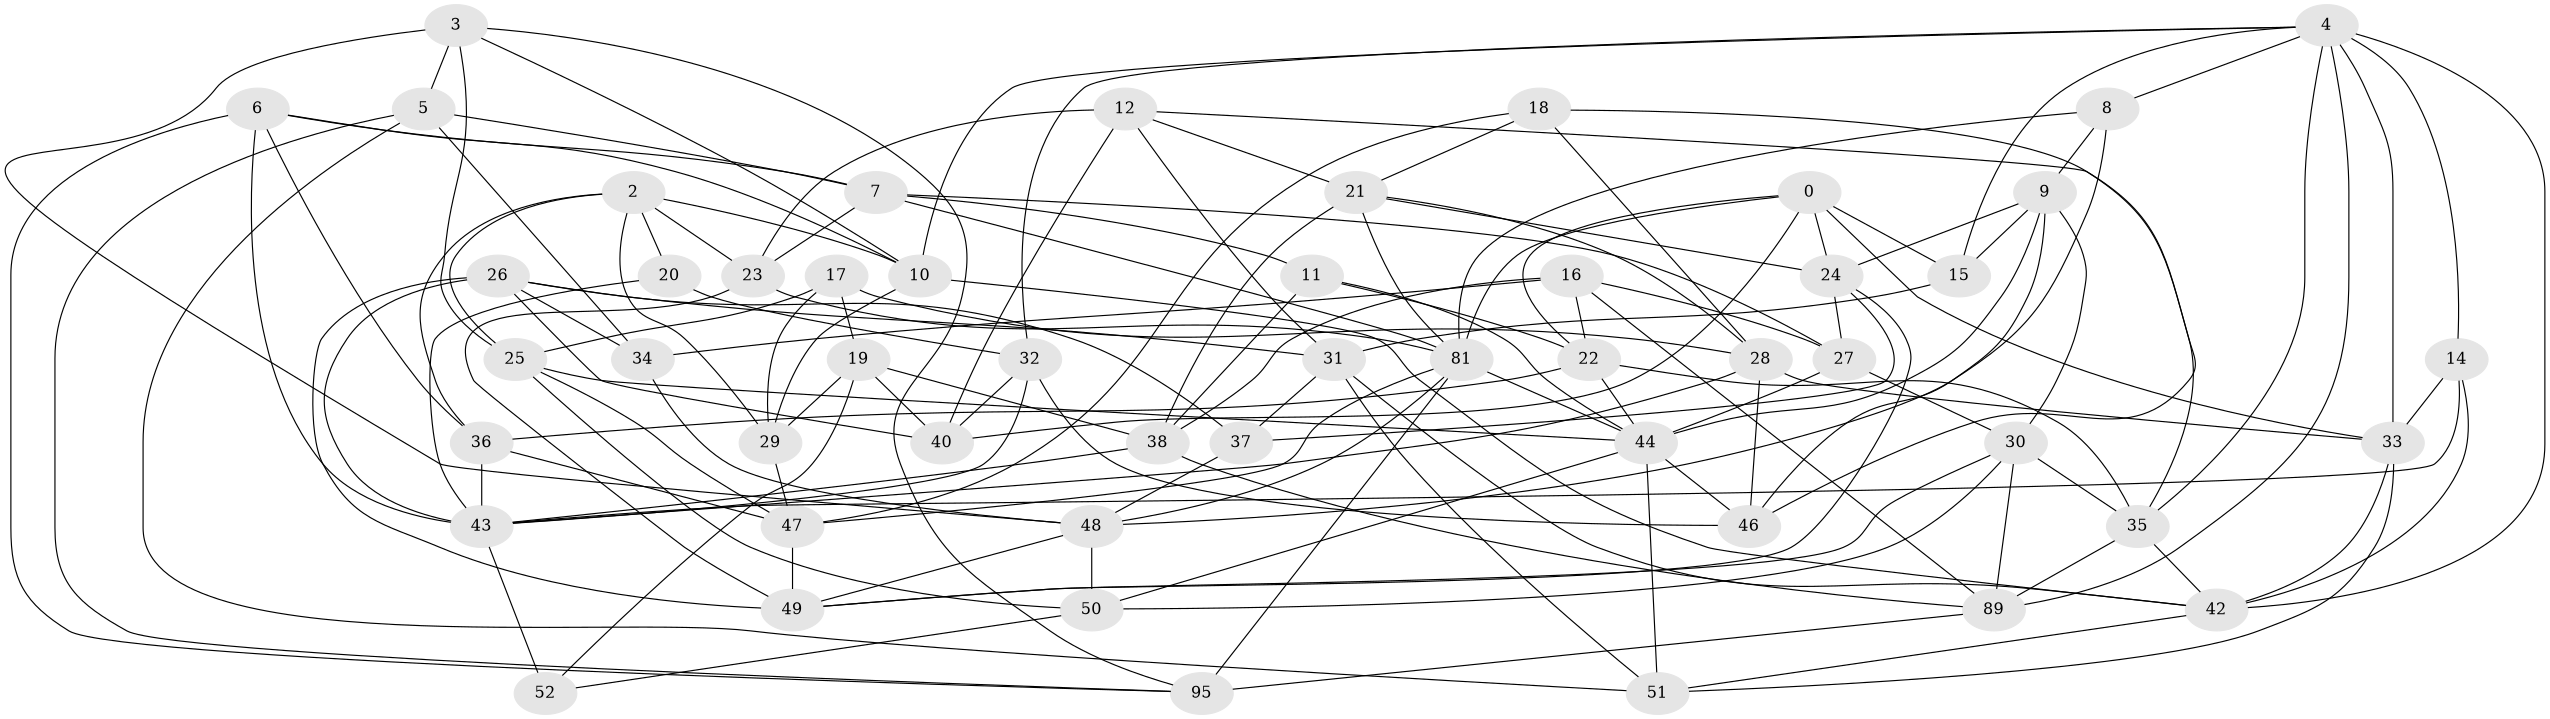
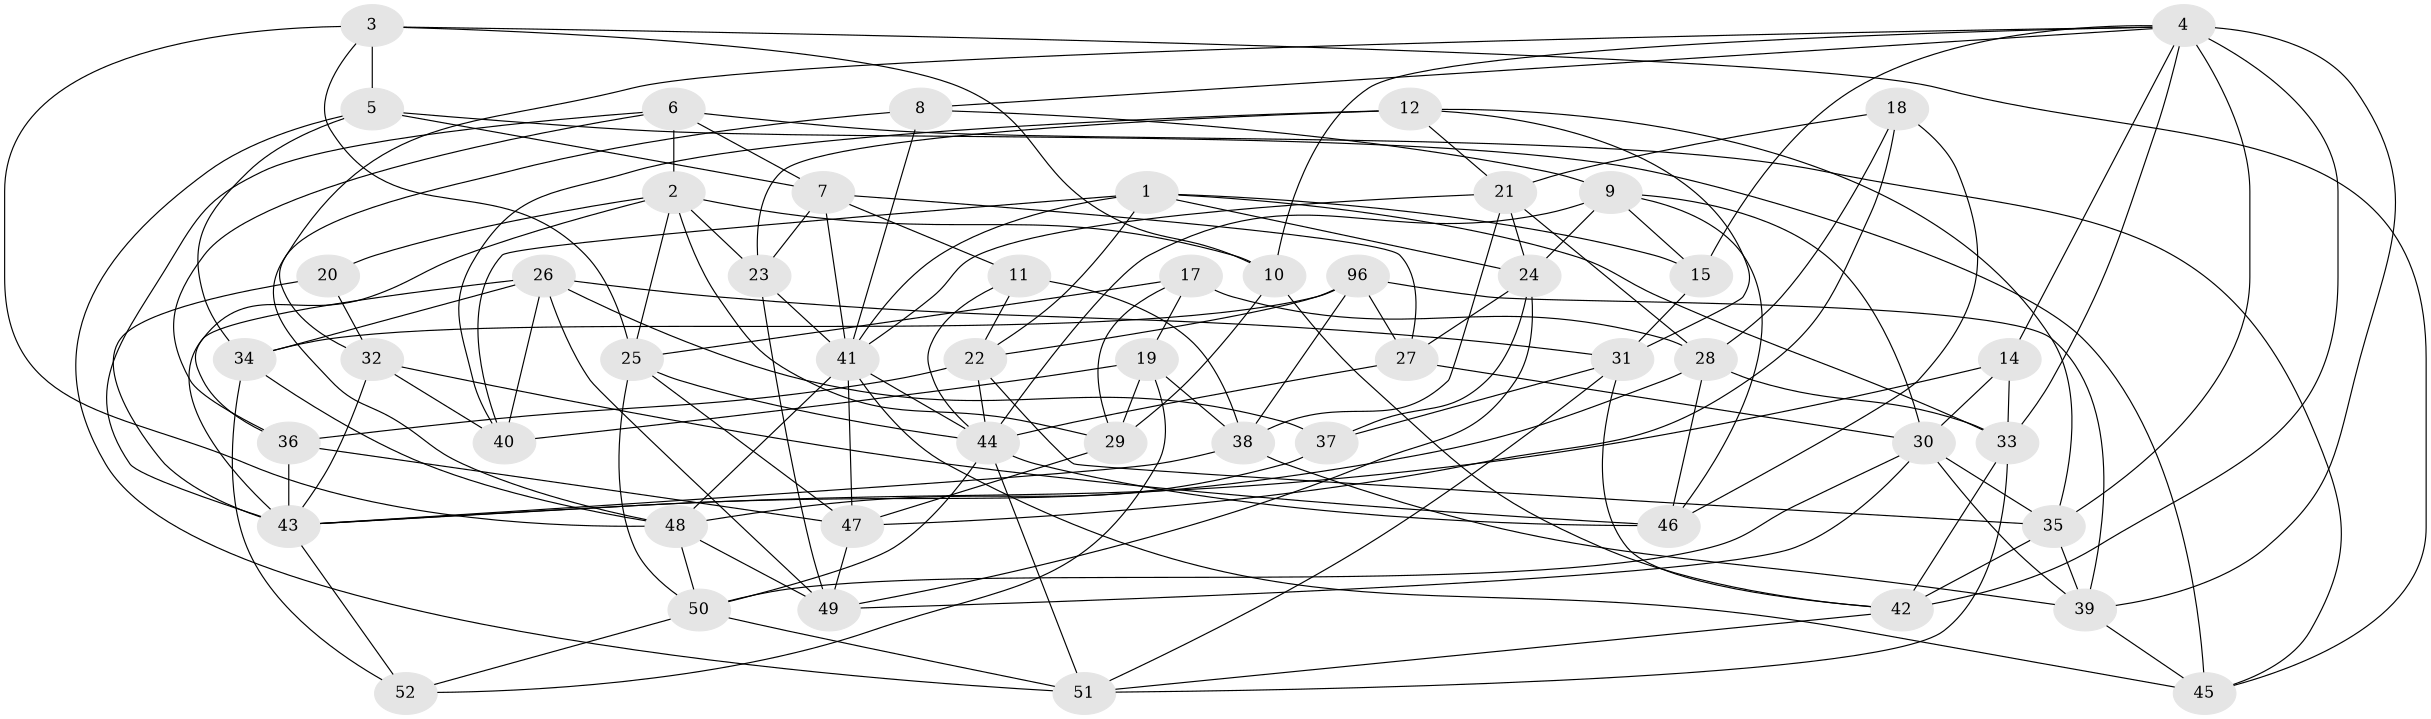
edge "6" -- "10": now "6" -- "2"
node "0": label "0" -> "1"
node "16": label "16" -> "96"
node "81": label "81" -> "41"
edge "14" -- "42": now "14" -- "30"
edge "34" -- "52": added
node "89": label "89" -> "39"
edge "50" -- "51": added
node "95": label "95" -> "45"
